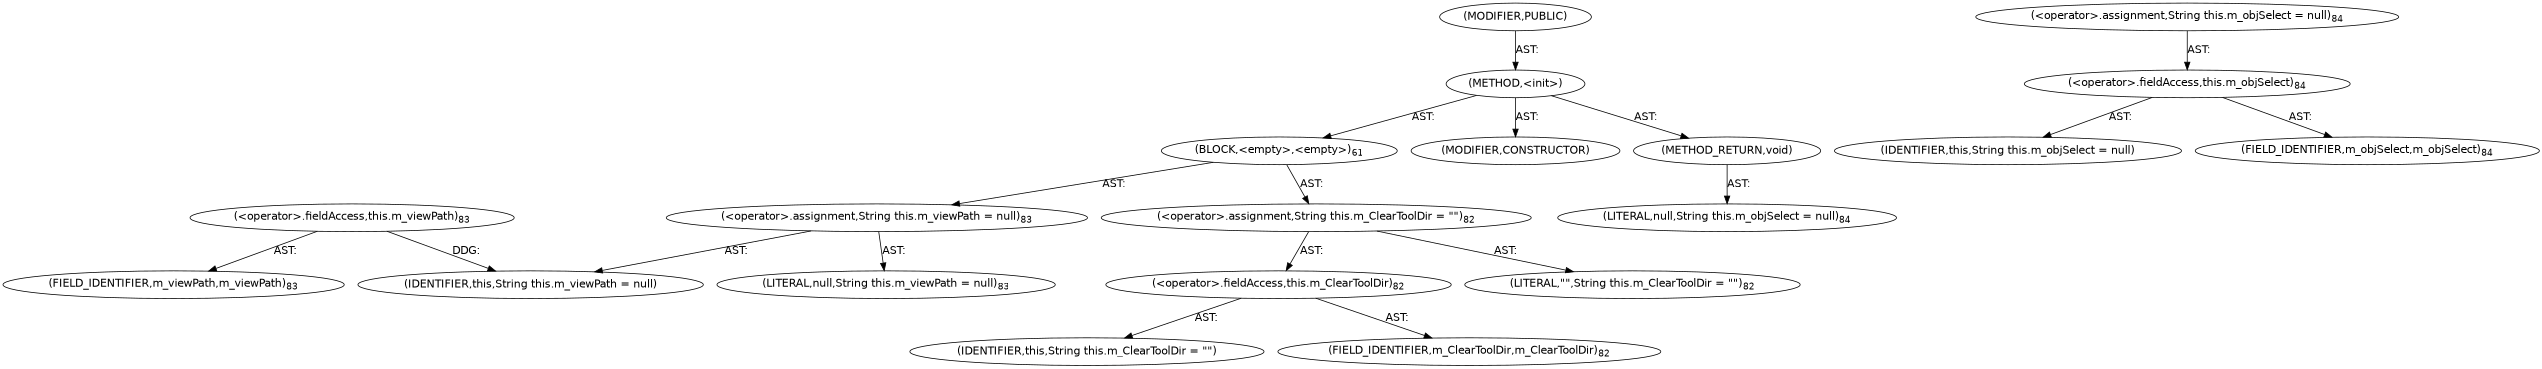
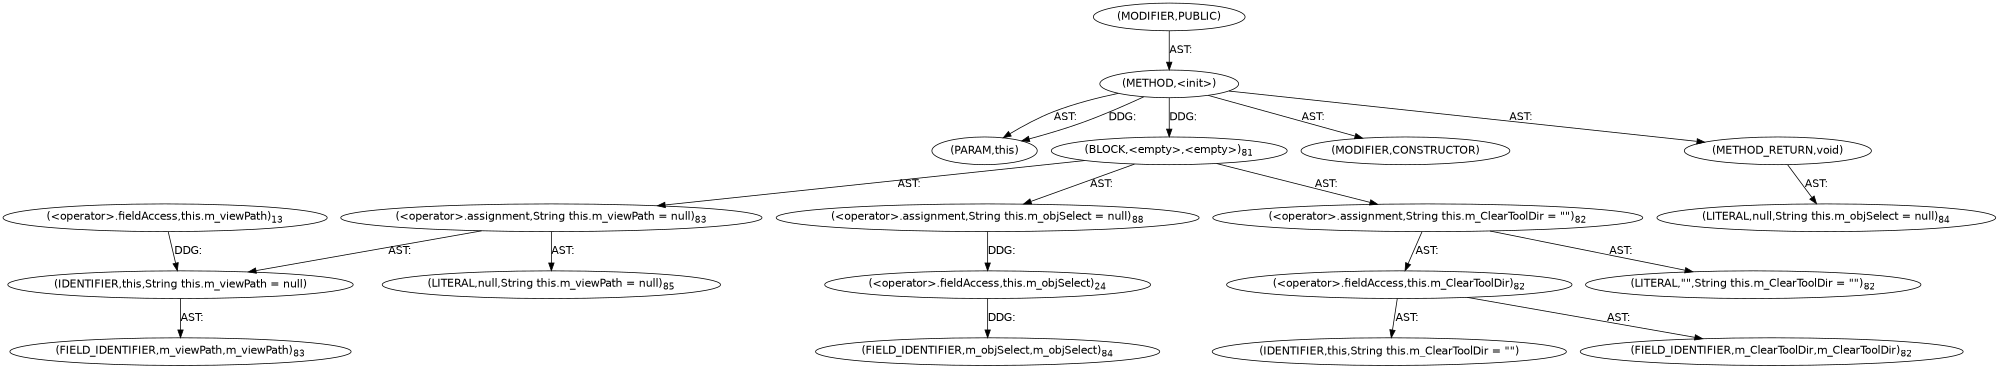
node "(<operator>.assignment,String this.m_objSelect = null)": text "84" -> "88"
edge "(<operator>.assignment,String this.m_objSelect = null)" -> "(<operator>.fieldAccess,this.m_objSelect)": label "AST: " -> "DDG: "
node "(<operator>.fieldAccess,this.m_objSelect)": text "84" -> "24"
edge "(METHOD,<init>)" -> "(BLOCK,<empty>,<empty>)": label "AST: " -> "DDG: "
edge "(<operator>.fieldAccess,this.m_objSelect)" -> "(FIELD_IDENTIFIER,m_objSelect,m_objSelect)": label "AST: " -> "DDG: "
node "(BLOCK,<empty>,<empty>)": text "61" -> "81"
node "(PARAM,this)": added
node "(IDENTIFIER,this,String this.m_objSelect = null)": removed
edge "(BLOCK,<empty>,<empty>)" -> "(<operator>.assignment,String this.m_objSelect = null)": added, label "AST:"
node "(<operator>.fieldAccess,this.m_viewPath)": text "83" -> "13"
edge "(<operator>.fieldAccess,this.m_viewPath)" -> "(FIELD_IDENTIFIER,m_viewPath,m_viewPath)": now "(IDENTIFIER,this,String this.m_viewPath = null)" -> "(FIELD_IDENTIFIER,m_viewPath,m_viewPath)"
node "(LITERAL,null,String this.m_viewPath = null)": text "83" -> "85"
